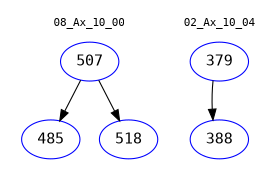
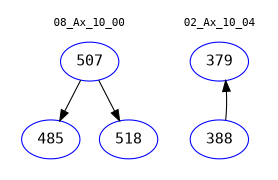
edge "379" -> "388": reversed
